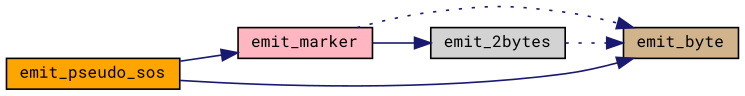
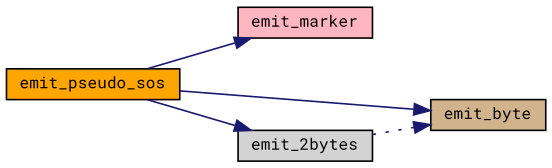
edge "emit_marker" -> "emit_byte": removed
edge "emit_marker" -> "emit_2bytes": now "emit_pseudo_sos" -> "emit_2bytes"
